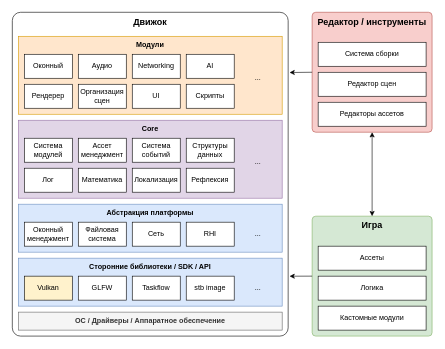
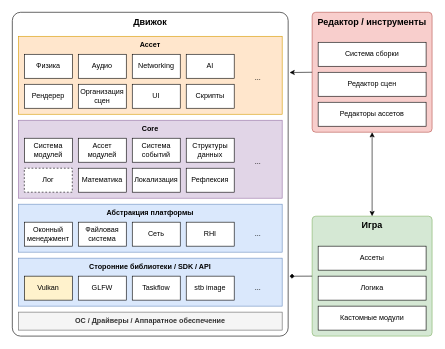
node "Модули": label "Модули" -> "Ассет"
node "Оконный": label "Оконный" -> "Физика"
node "Ассет менеджмент": label "Ассет менеджмент" -> "Ассет модулей"
node "Лог": style solid -> dashed
edge "Игра" -> "Движок": arrowhead classic -> diamond
